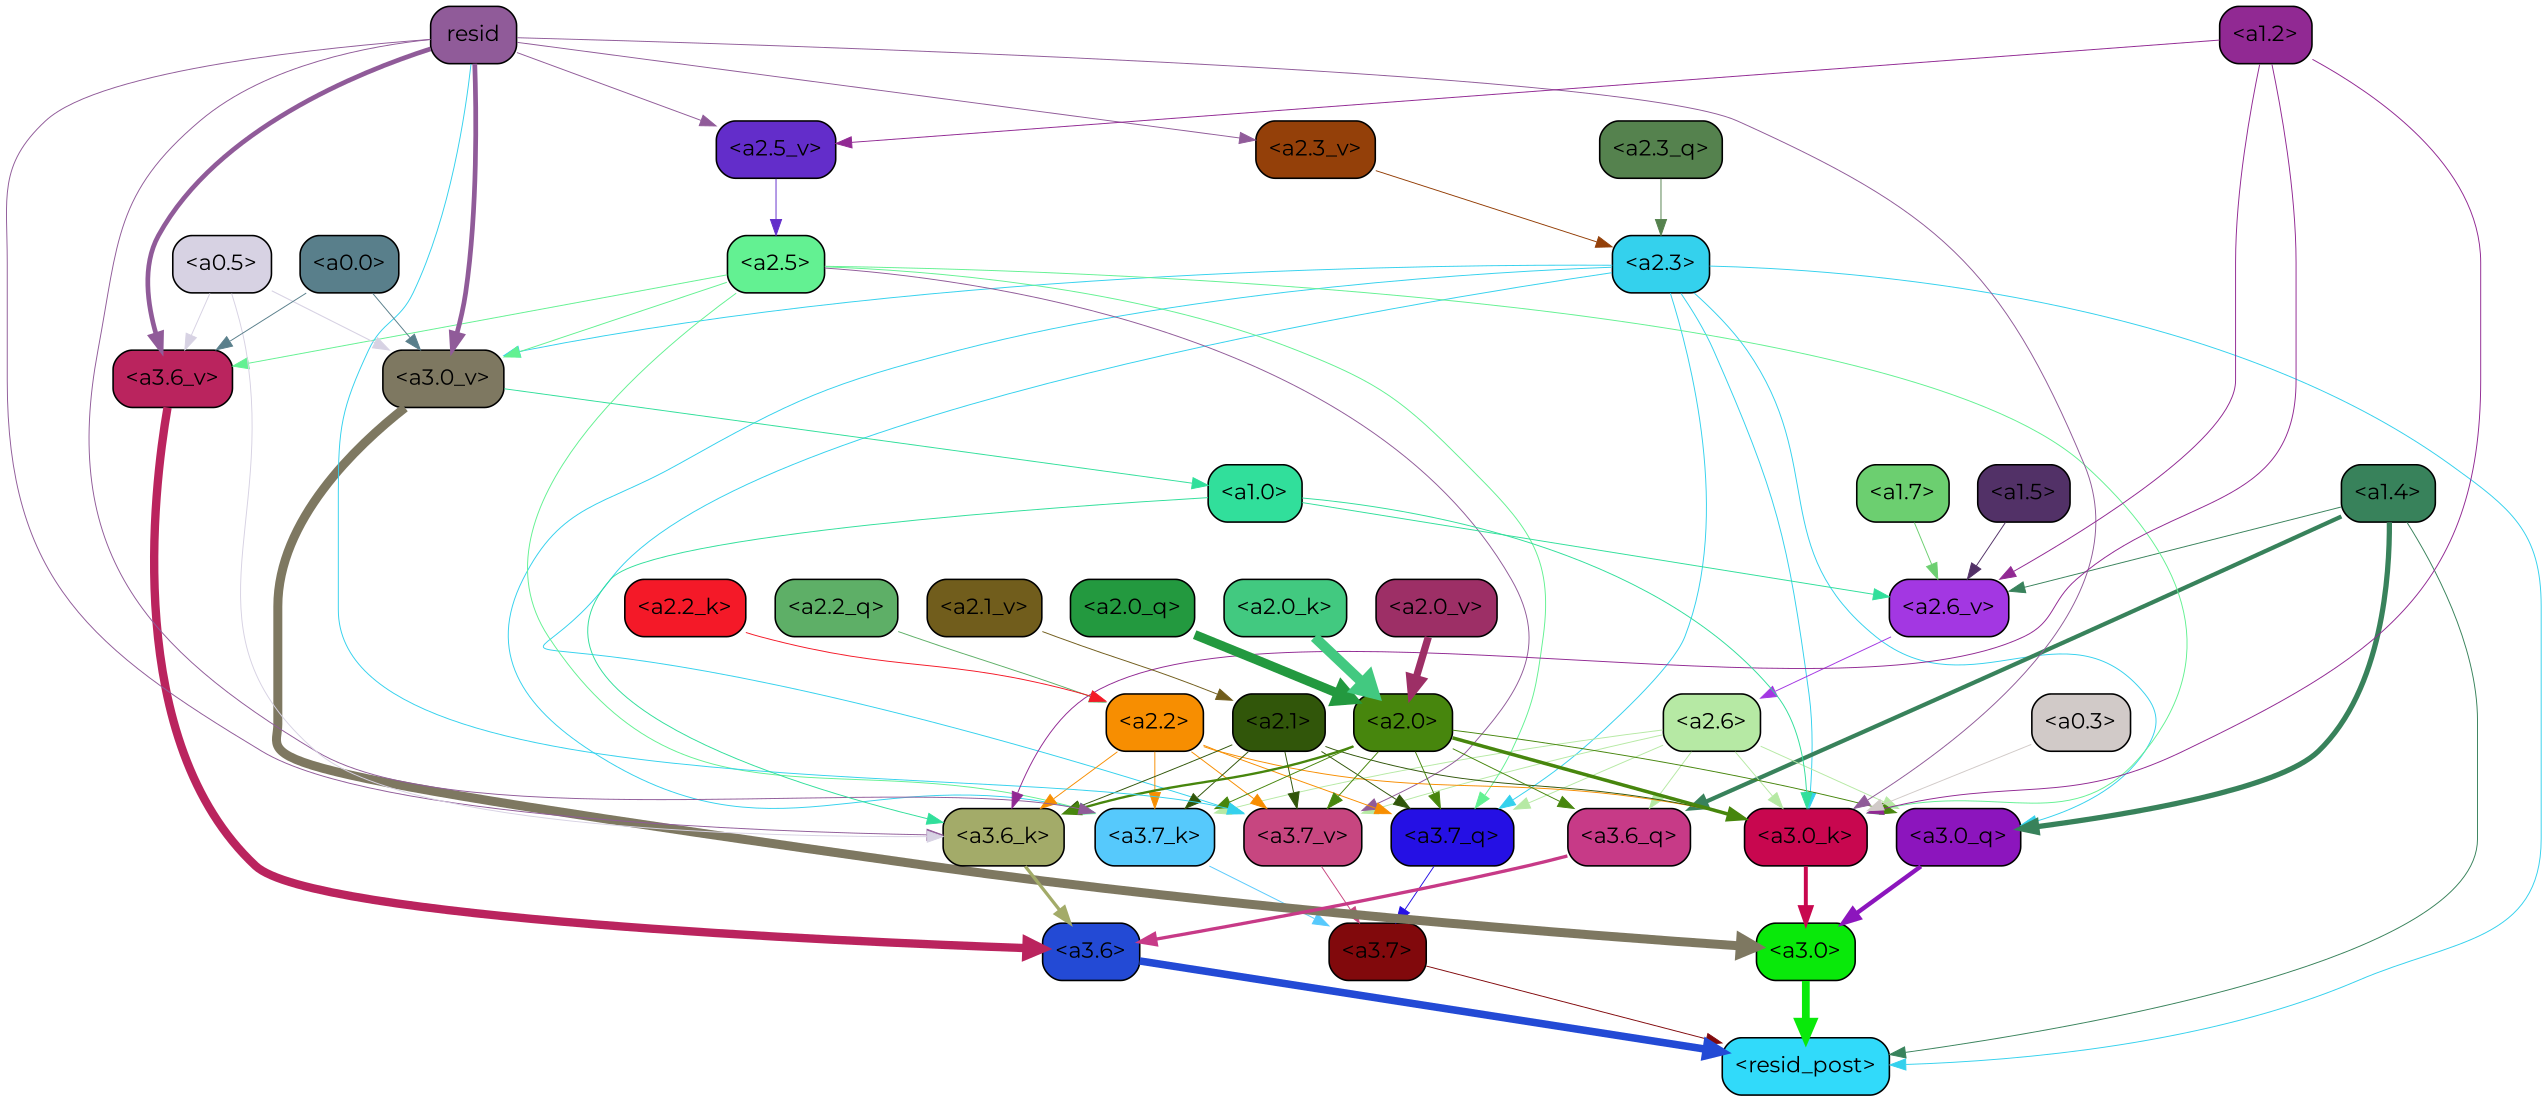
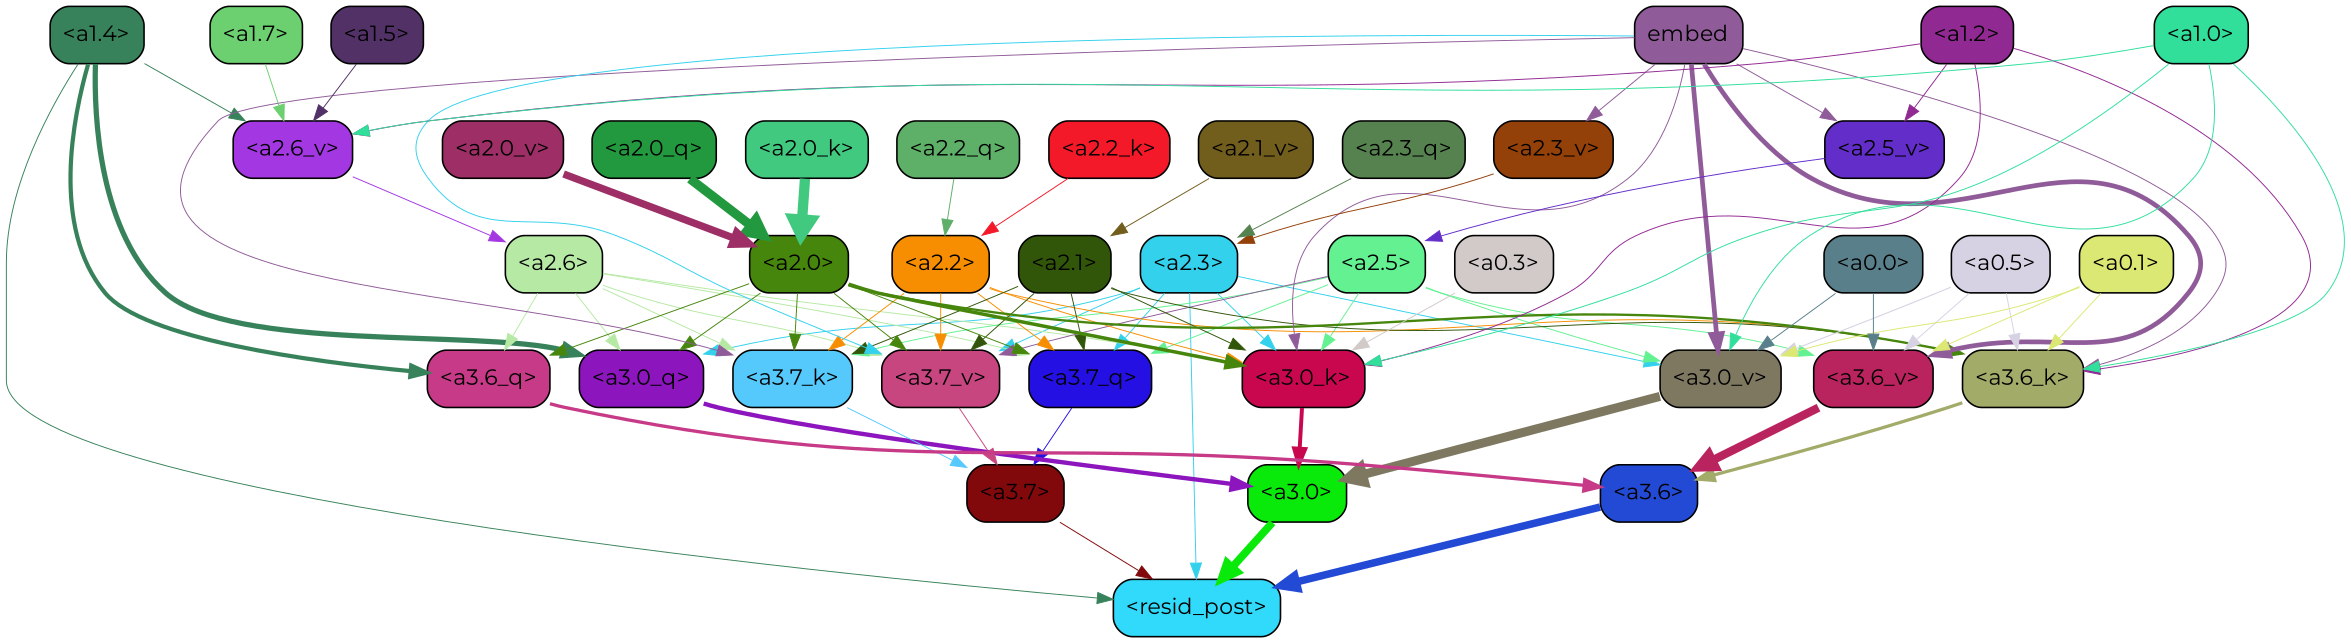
node "resid": label "resid" -> "embed"
node "<a0.1>": added
edge "<a3.0_v>" -> "<a1.0>": reversed
edge "<a2.3>" -> "<a3.7_k>": removed
